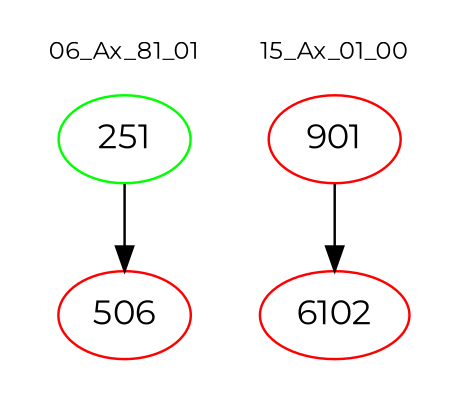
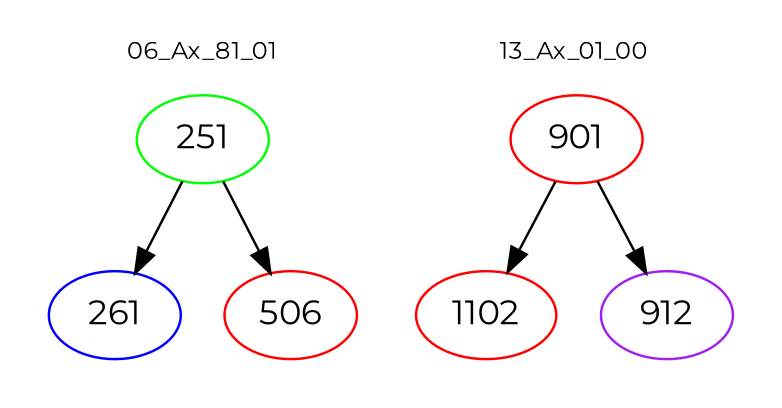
cluster "15_Ax_01_00": label "15_Ax_01_00" -> "13_Ax_01_00"
node "261": added
node "6102": label "6102" -> "1102"
node "912": added
